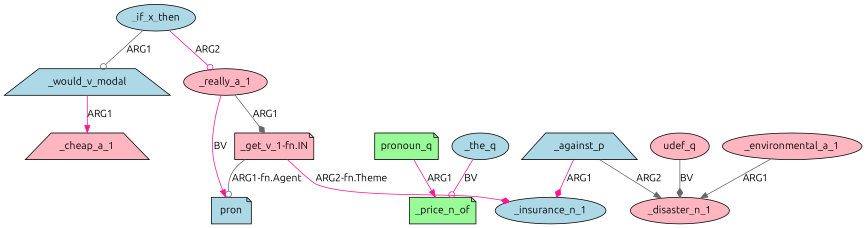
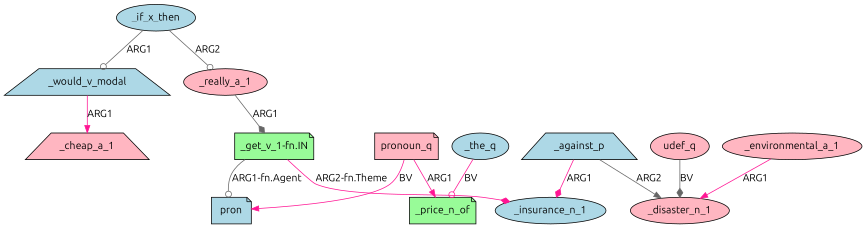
edge "_if_x_then" -> "_really_a_1": color deeppink -> gray40
edge "_really_a_1" -> "pron": now "pronoun_q" -> "pron"
node "_get_v_1-fn.IN": fillcolor lightpink -> palegreen
node "pronoun_q": fillcolor palegreen -> lightpink
edge "_environmental_a_1" -> "_disaster_n_1": color gray40 -> deeppink
